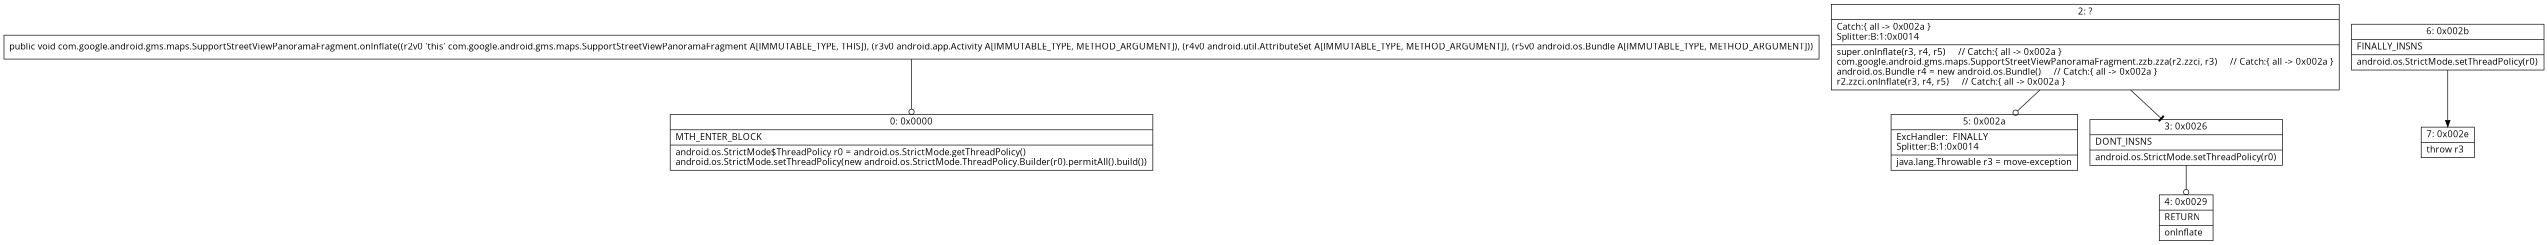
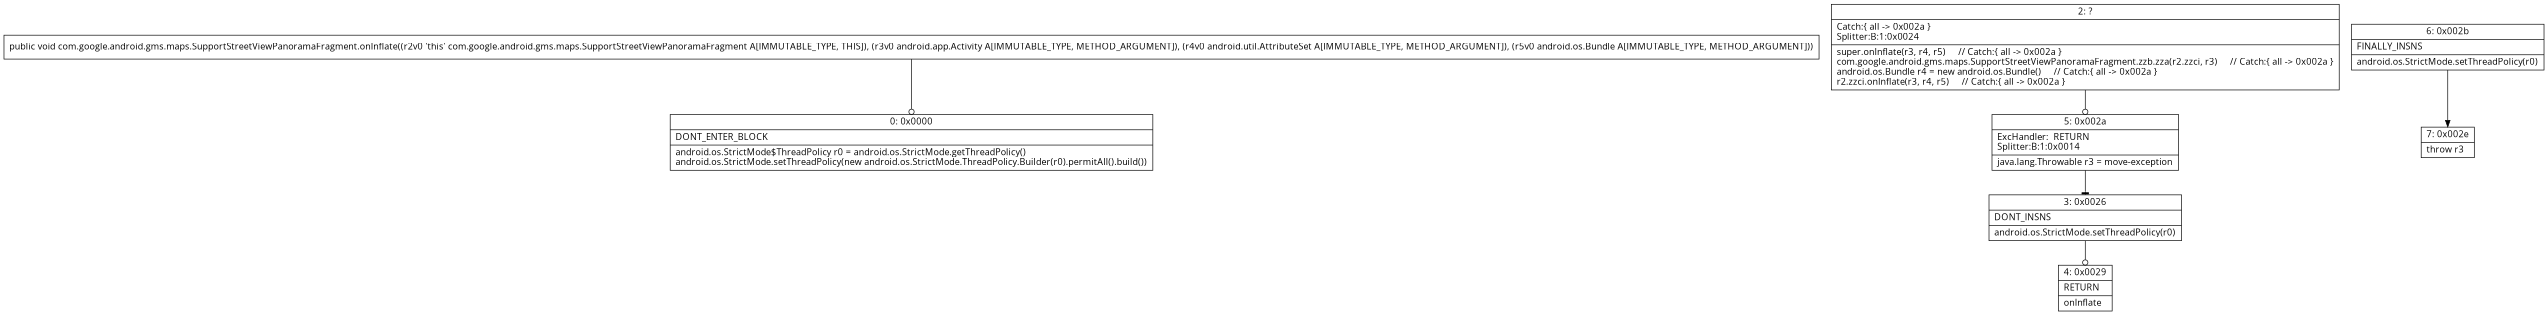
node "2: ?": text "Splitter:B:1:0x0014" -> "Splitter:B:1:0x0024"
edge "2: ?" -> "3: 0x0026": now "5: 0x002a" -> "3: 0x0026"
node "0: 0x0000": text "MTH_ENTER_BLOCK" -> "DONT_ENTER_BLOCK"
node "5: 0x002a": text "ExcHandler:  FINALLY" -> "ExcHandler:  RETURN"
